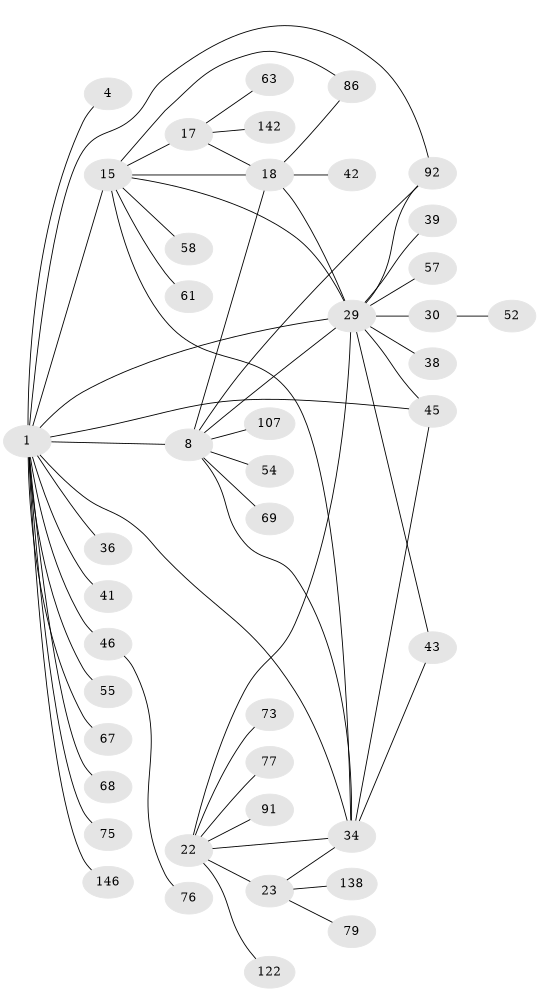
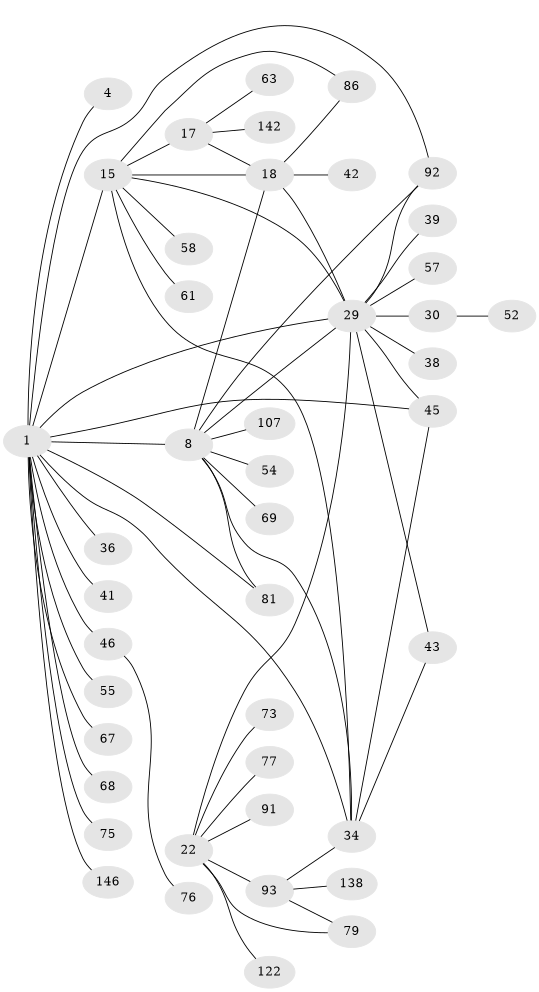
node "81": added
edge "34" -- "22": now "79" -- "22"
node "23": label "23" -> "93"
